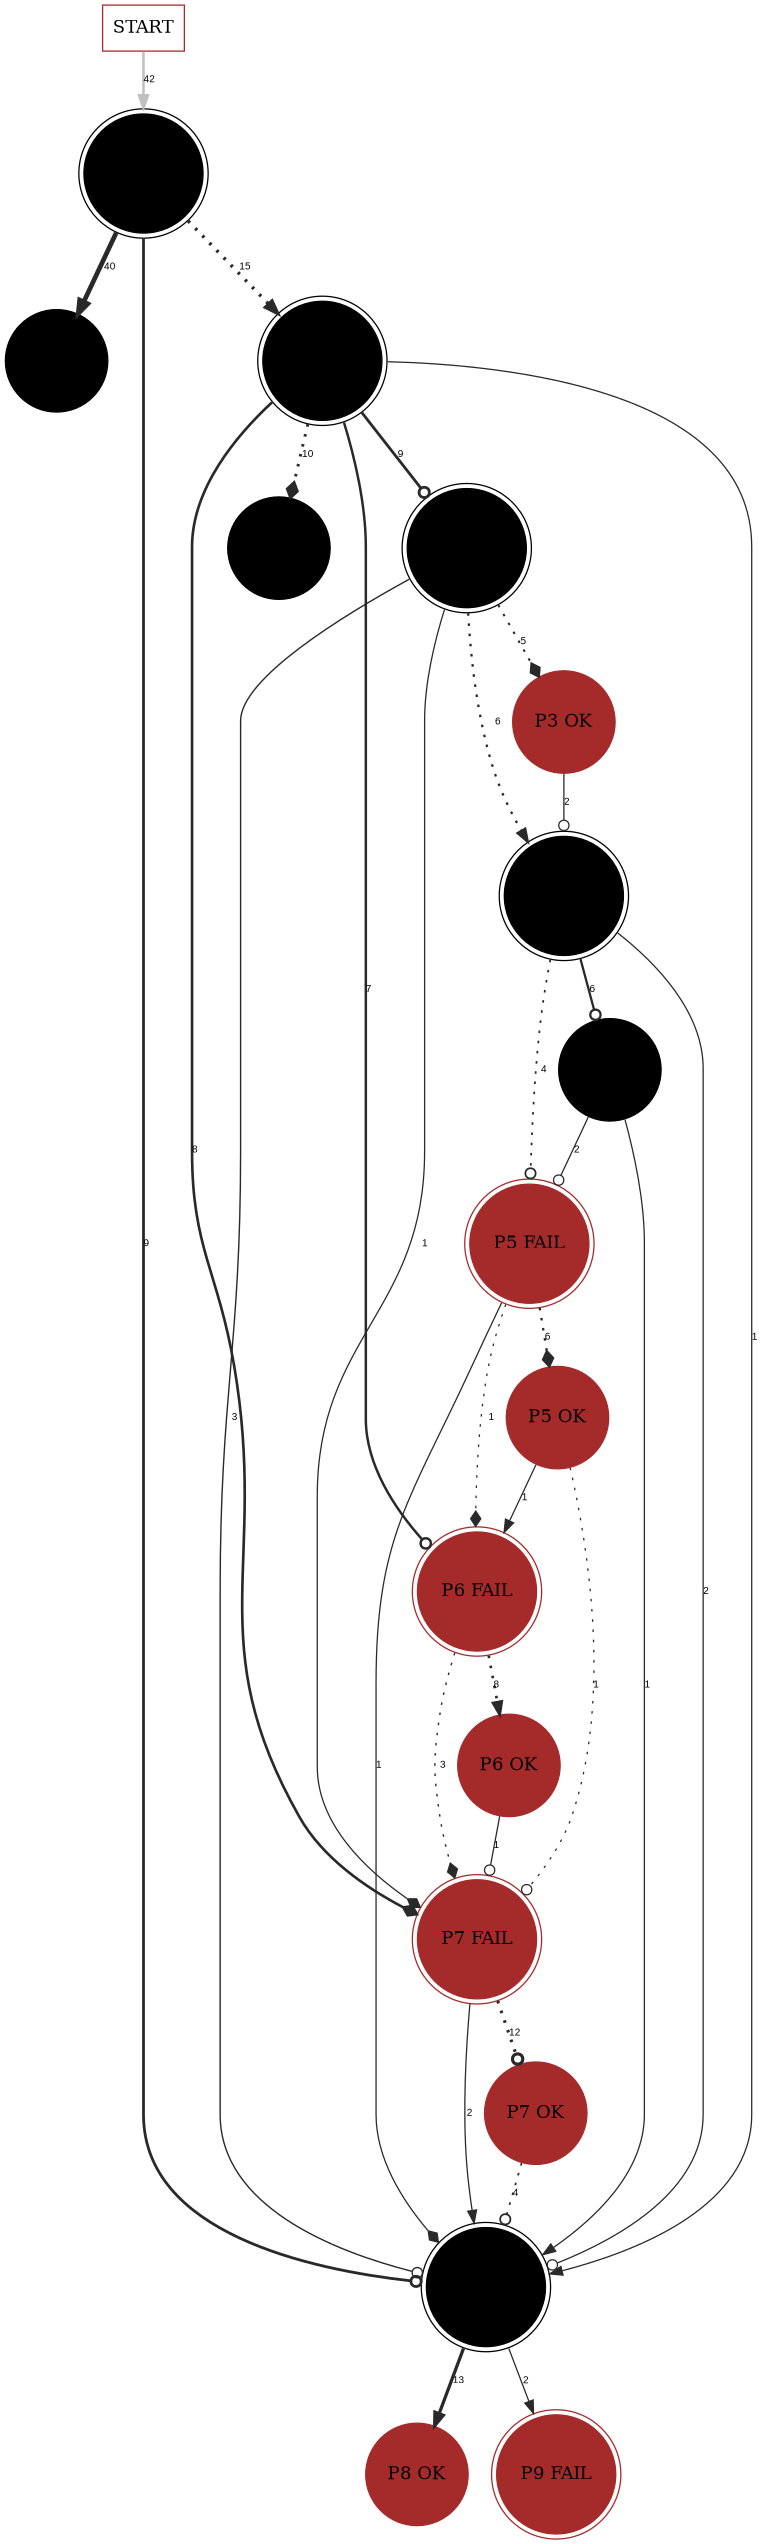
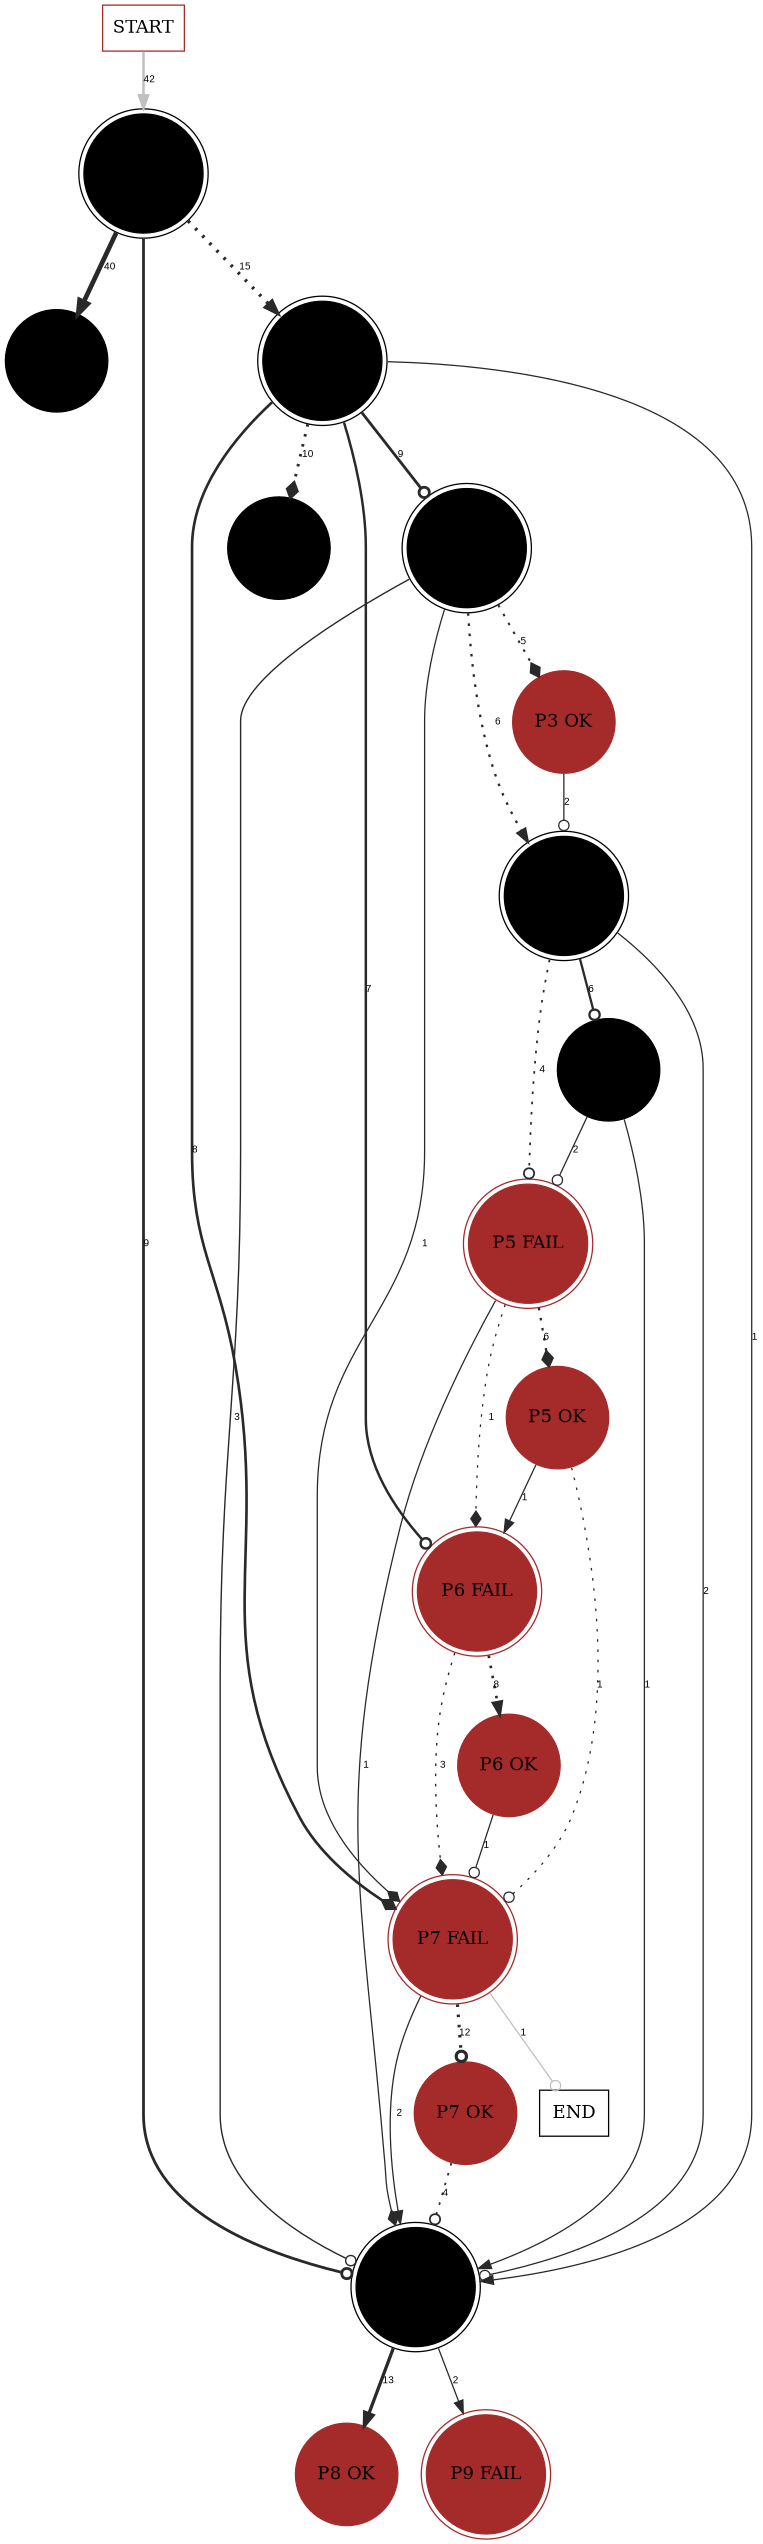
node "END": added
